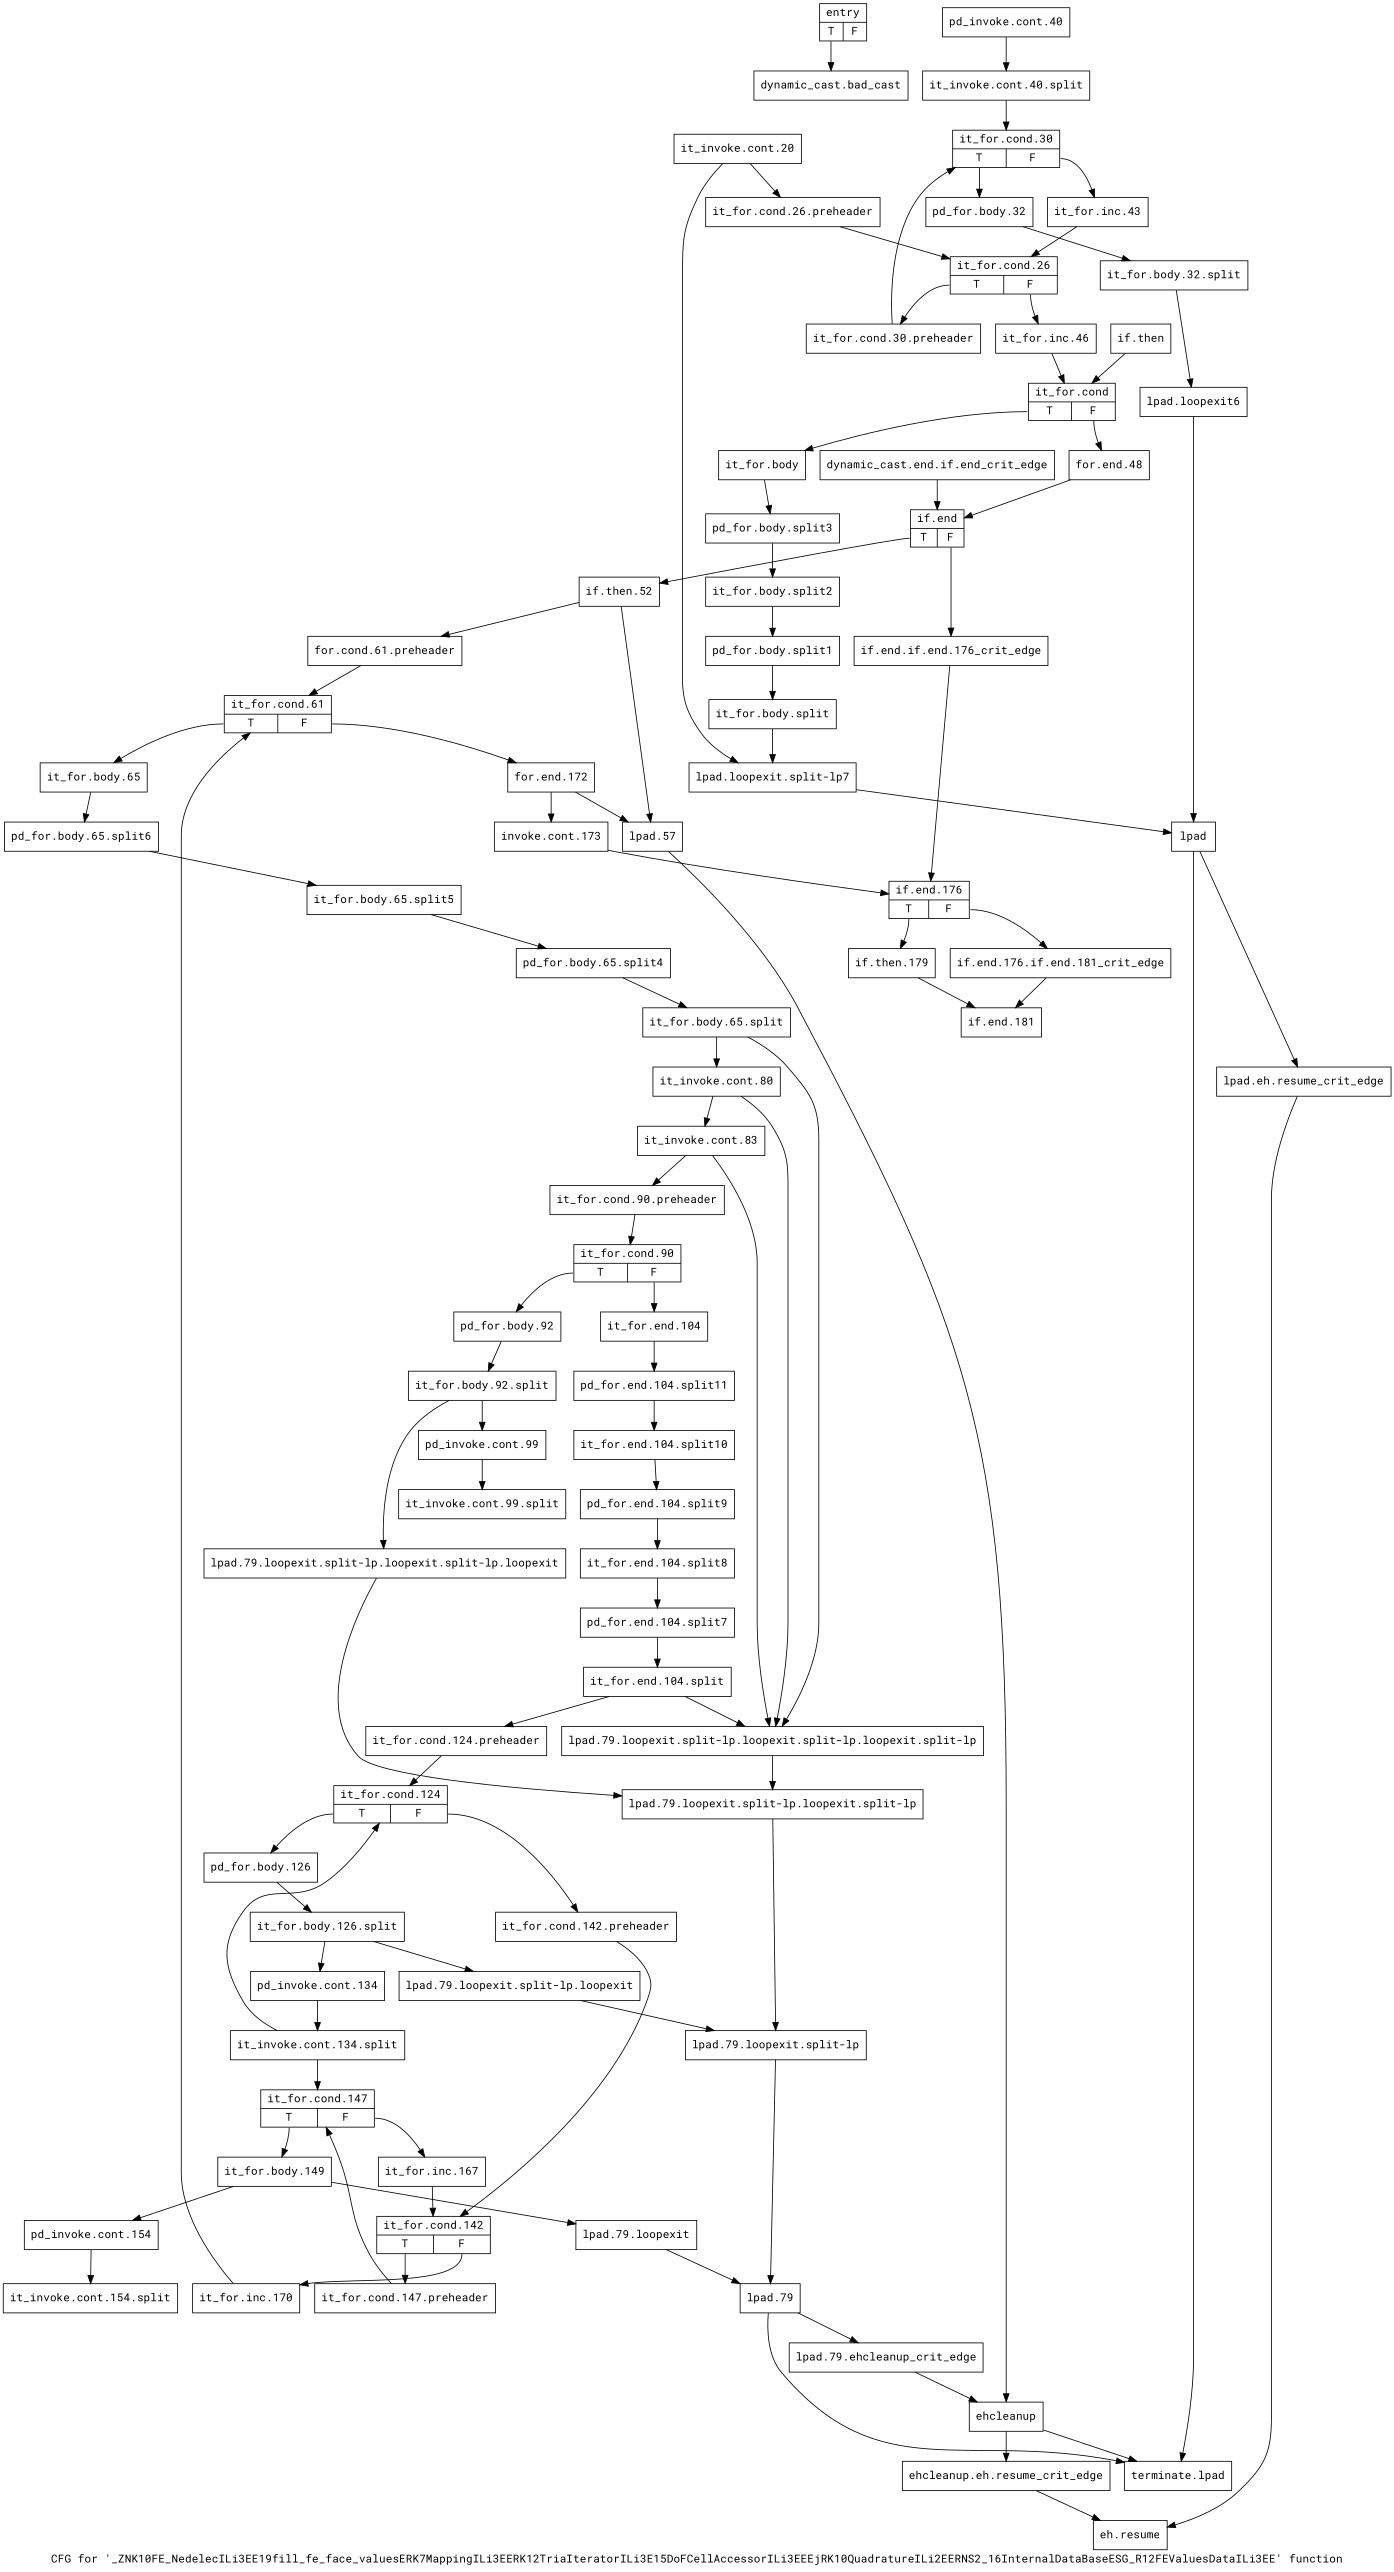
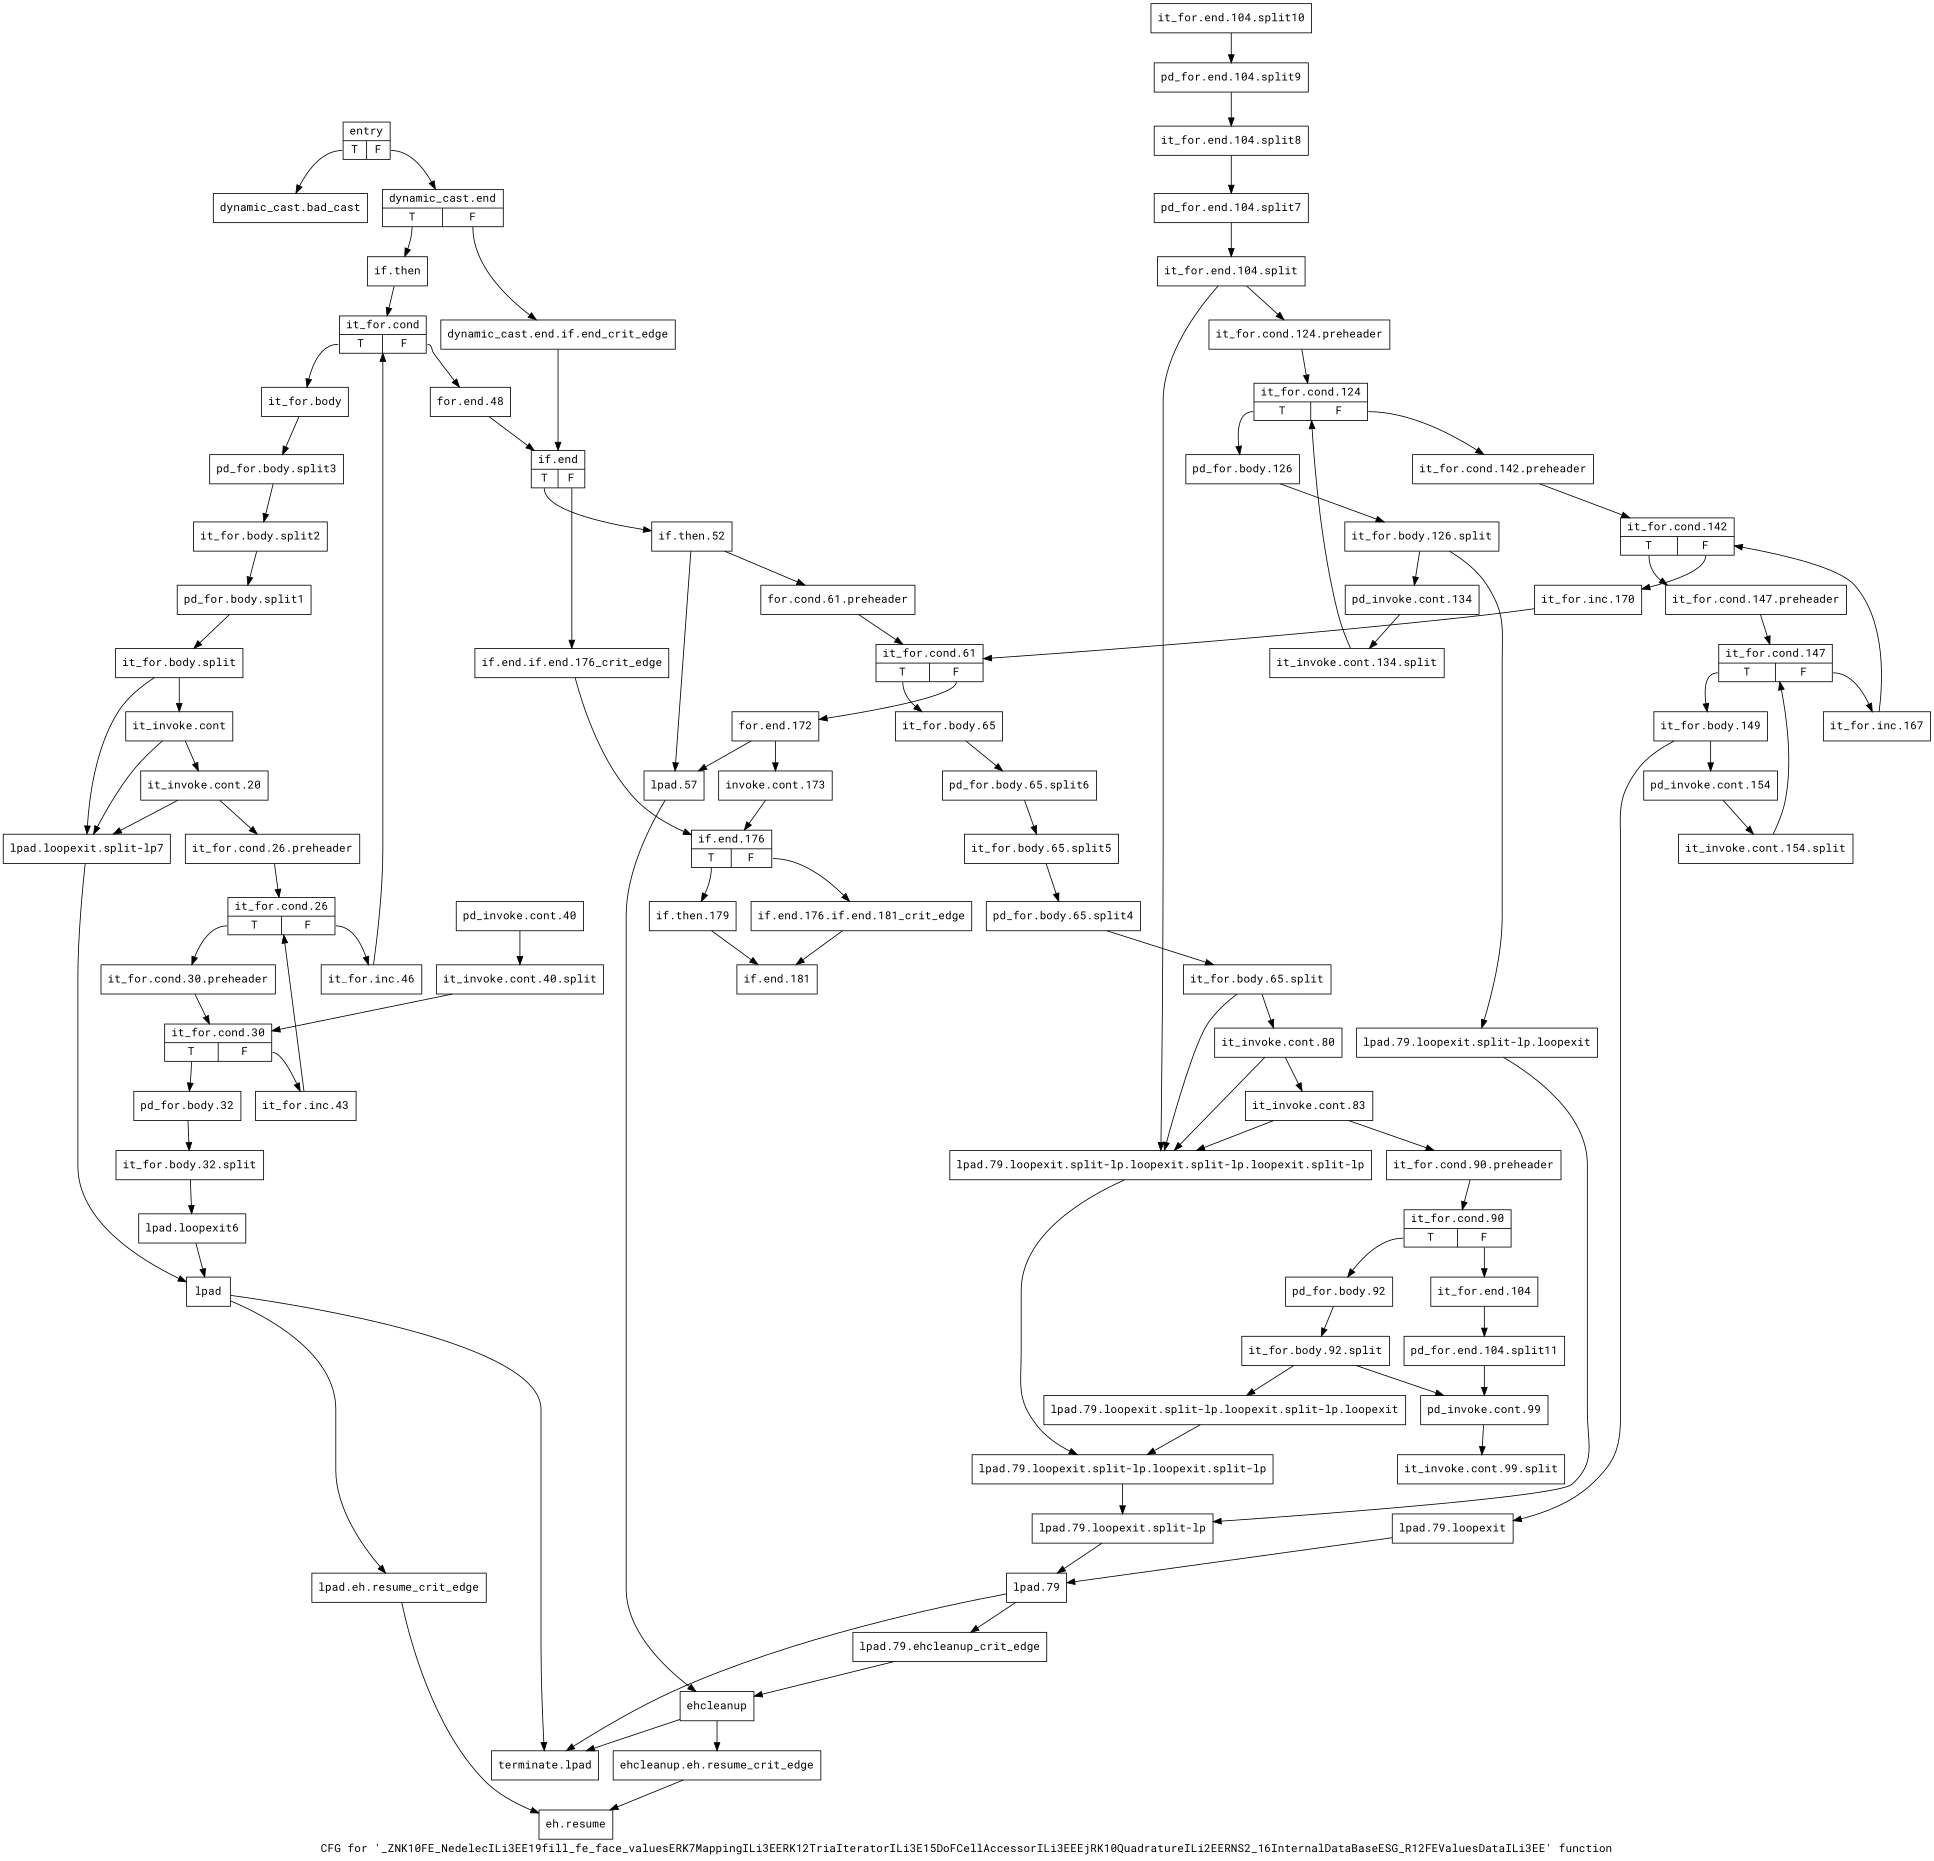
node "dynamic_cast.end": added
node "it_invoke.cont": added
edge "pd_for.end.104.split11" -> "it_for.end.104.split10": now "pd_for.end.104.split11" -> "pd_invoke.cont.99"
edge "it_invoke.cont.134.split" -> "it_for.cond.147": now "it_invoke.cont.154.split" -> "it_for.cond.147"
